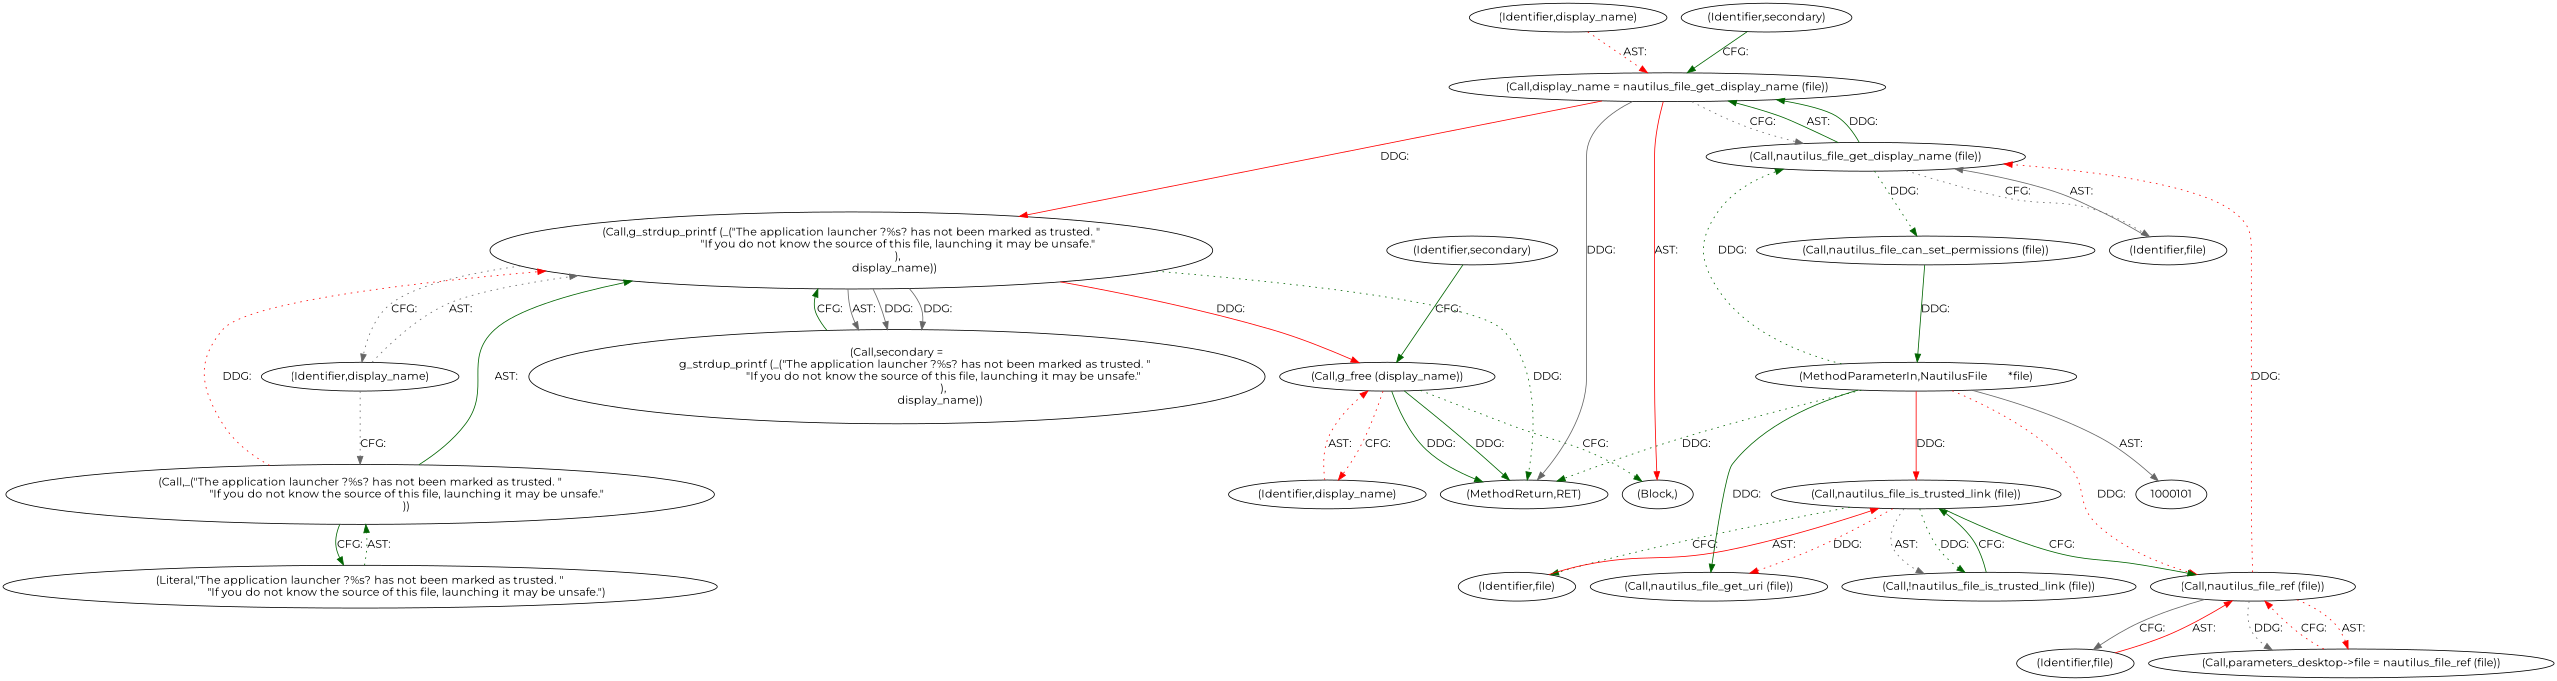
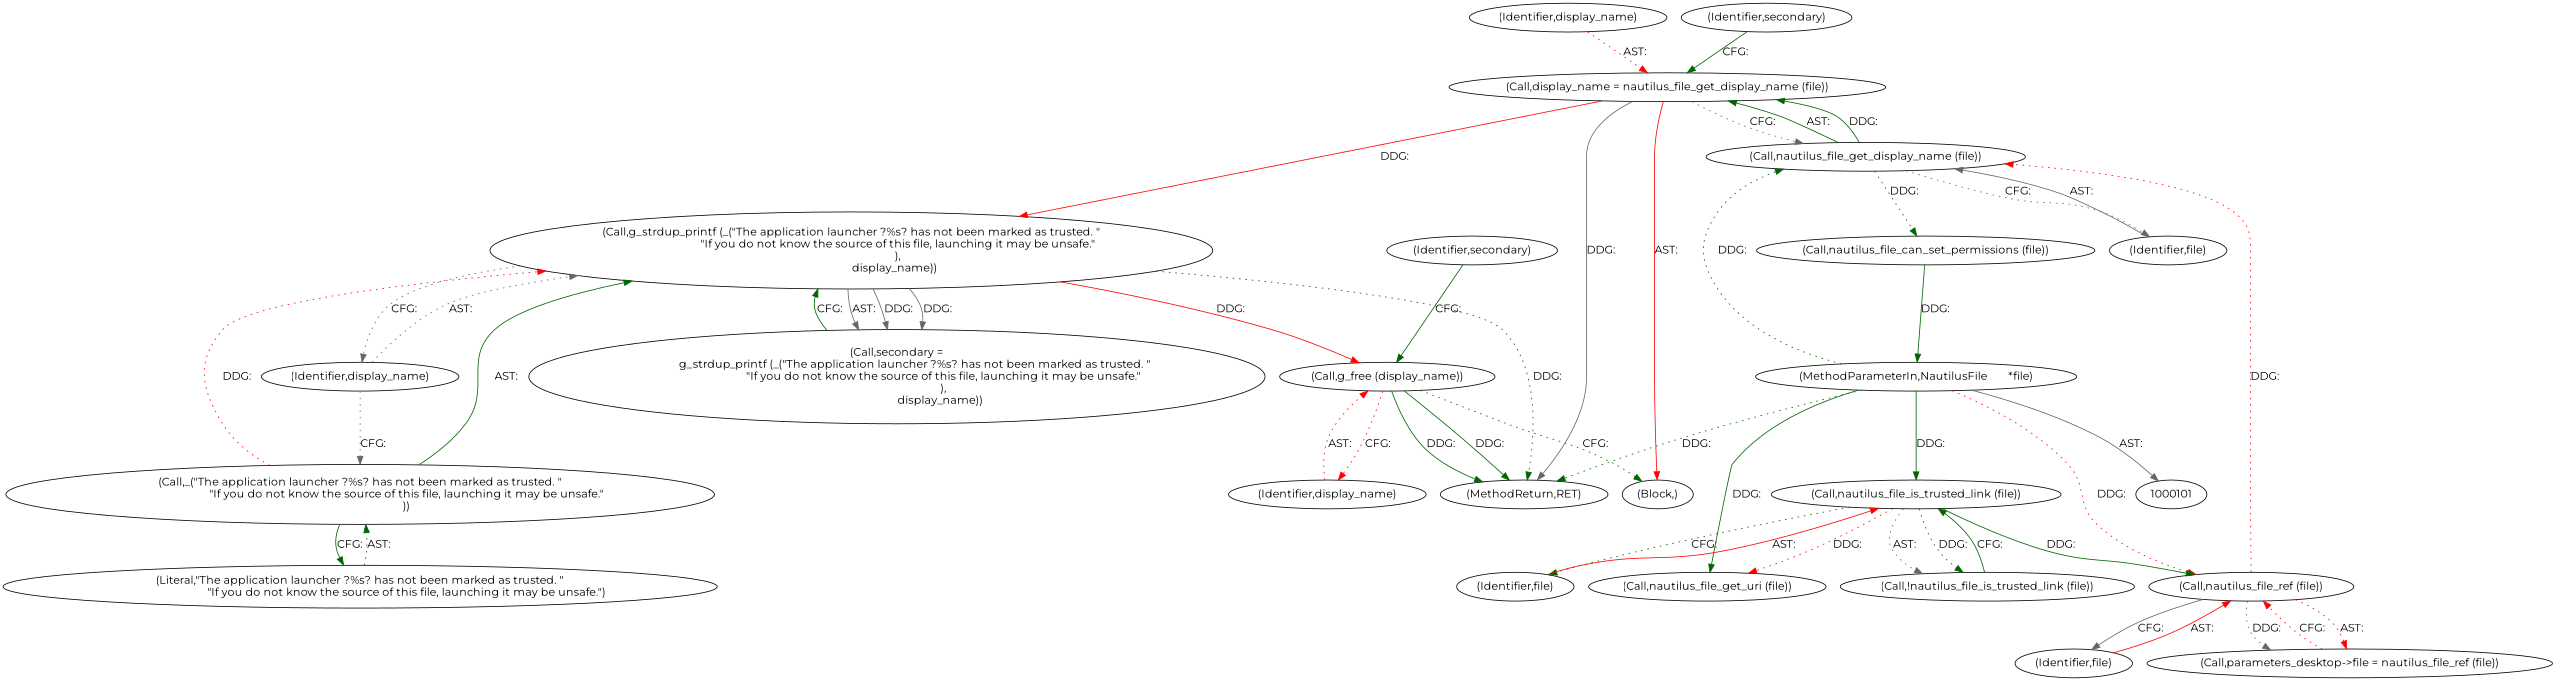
edge "(MethodParameterIn,NautilusFile       *file)" -> "(Call,nautilus_file_is_trusted_link (file))": color red -> darkgreen
edge "(Call,nautilus_file_is_trusted_link (file))" -> "(Call,nautilus_file_ref (file))": label "CFG: " -> "DDG: "
